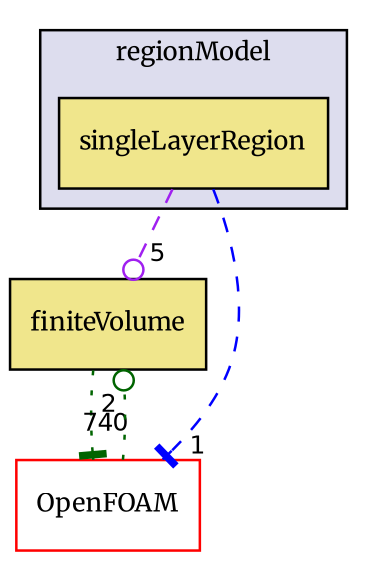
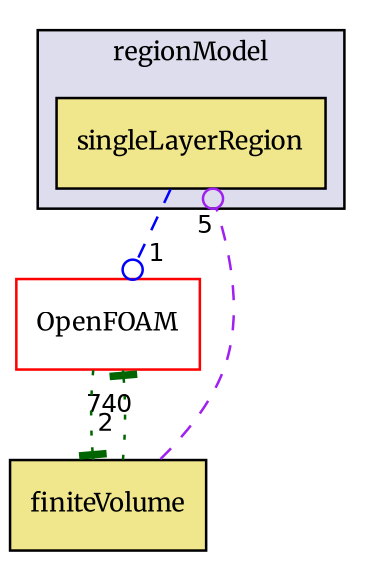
edge "singleLayerRegion" -> "finiteVolume": reversed
edge "singleLayerRegion" -> "OpenFOAM": arrowhead tee -> odot
edge "OpenFOAM" -> "finiteVolume": arrowhead odot -> tee
